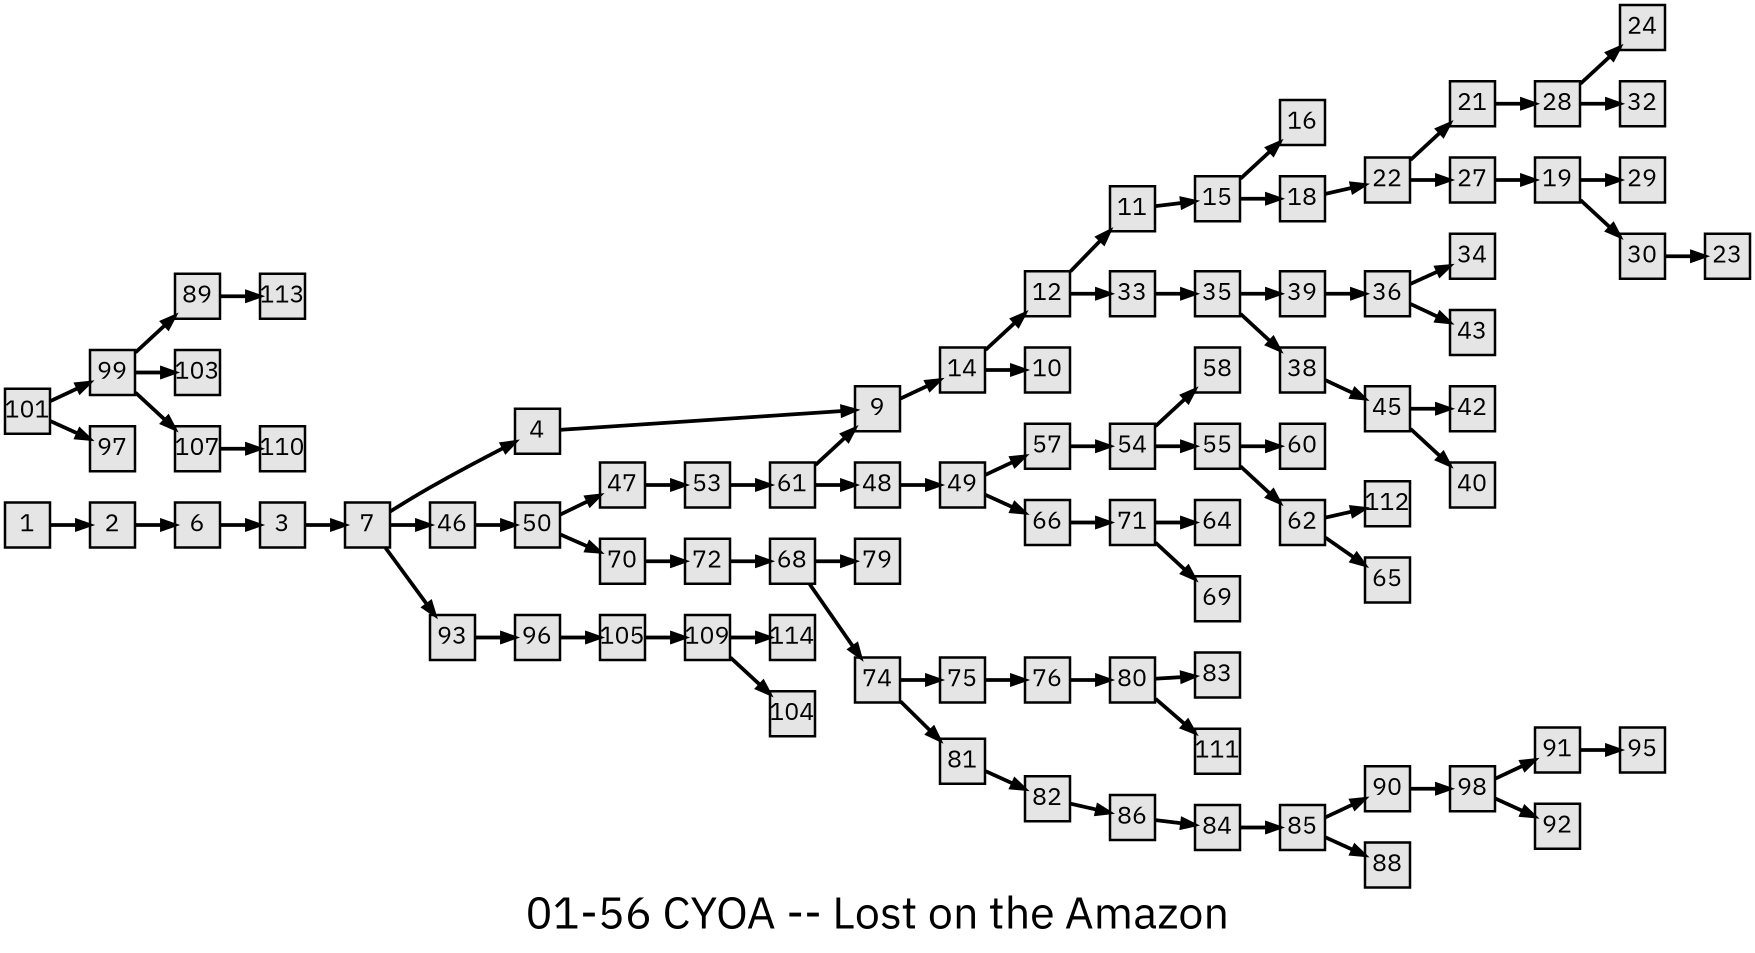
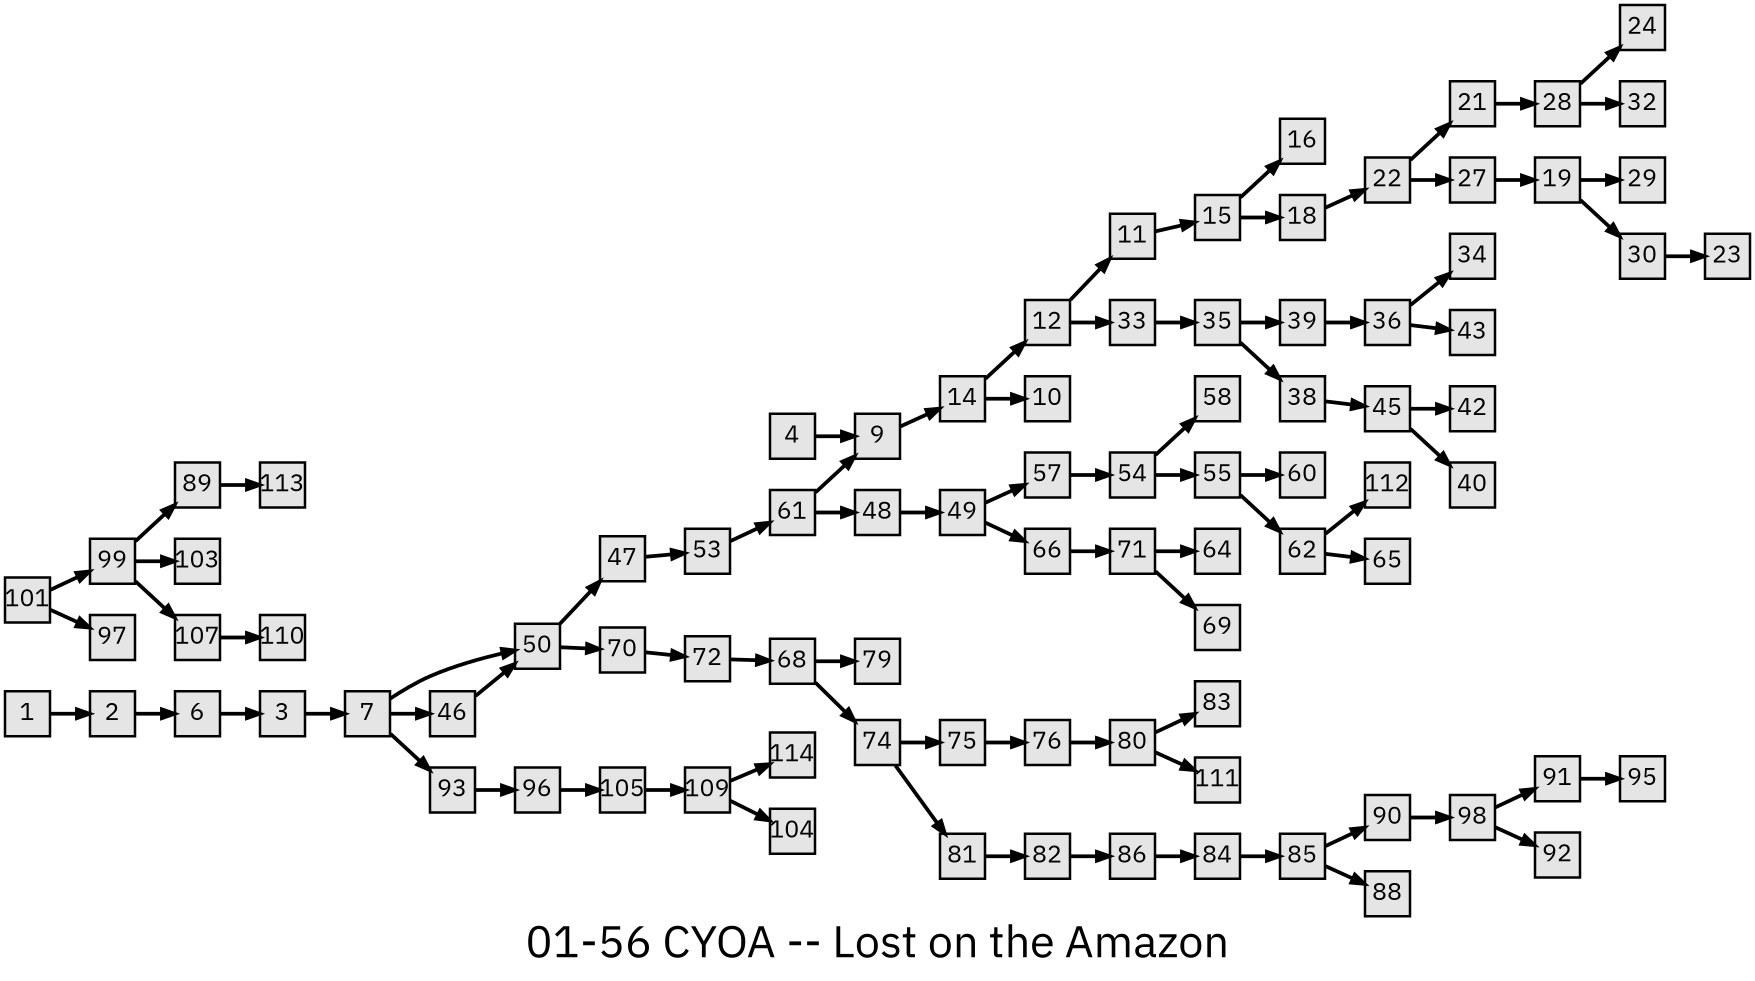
edge "7" -> "4": now "7" -> "50"
